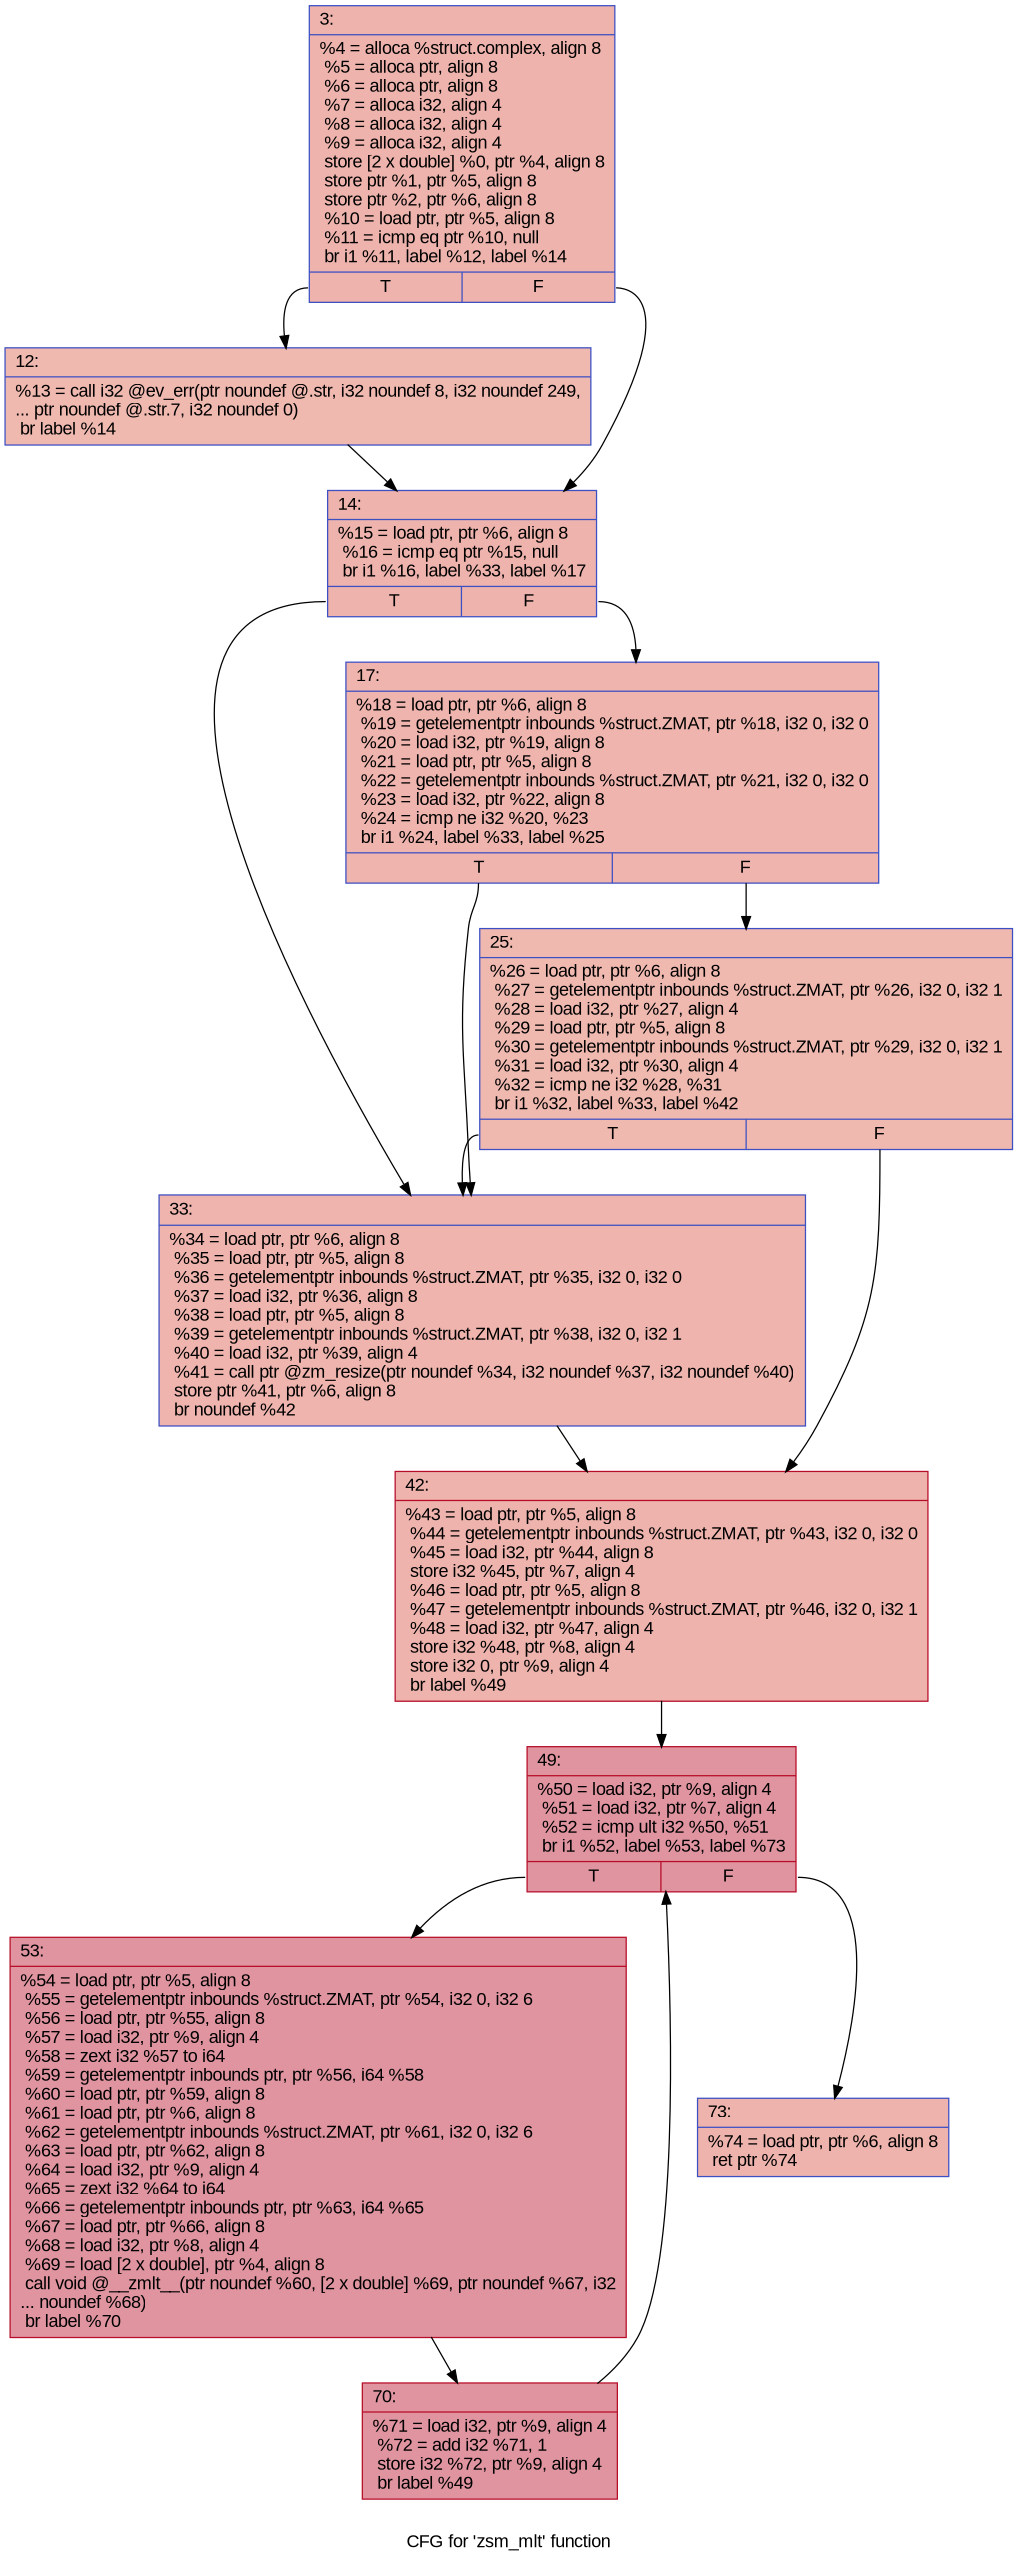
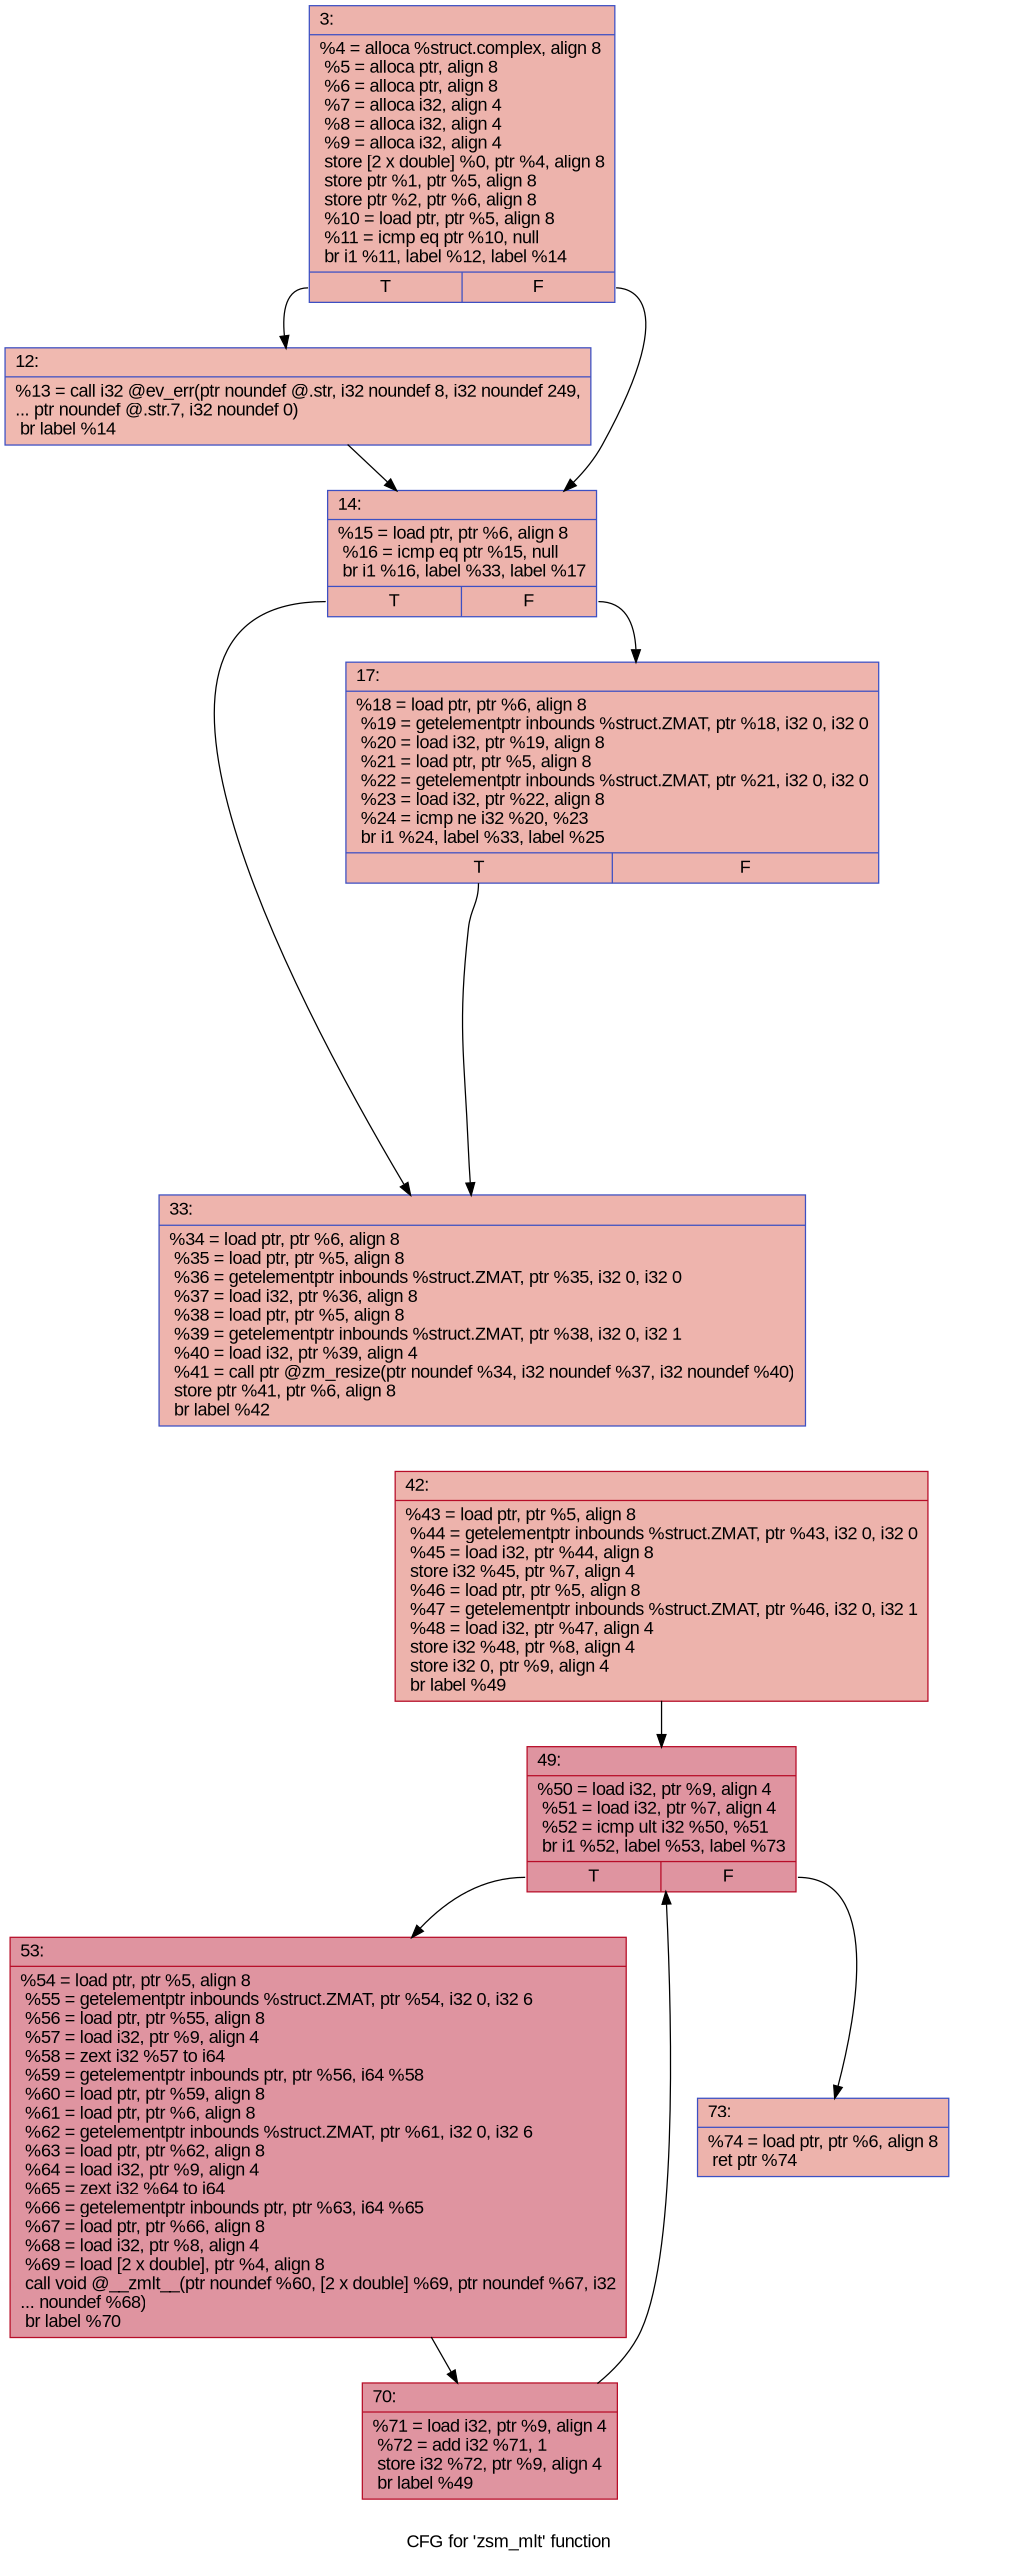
node "25:": removed
node "33:": text "br noundef %42" -> "br label %42"
edge "33:" -> "42:": removed
